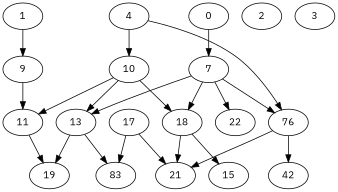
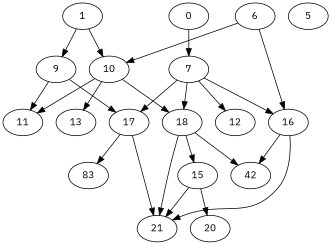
node "4": label "4" -> "6"
node "2": removed
node "3": label "3" -> "5"
edge "1" -> "10": added
edge "9" -> "17": added
edge "7" -> "13": now "7" -> "17"
node "22": label "22" -> "12"
node "76": label "76" -> "16"
edge "13" -> "83": removed
edge "18" -> "42": added
node "19": removed
edge "15" -> "21": added
node "20": added
